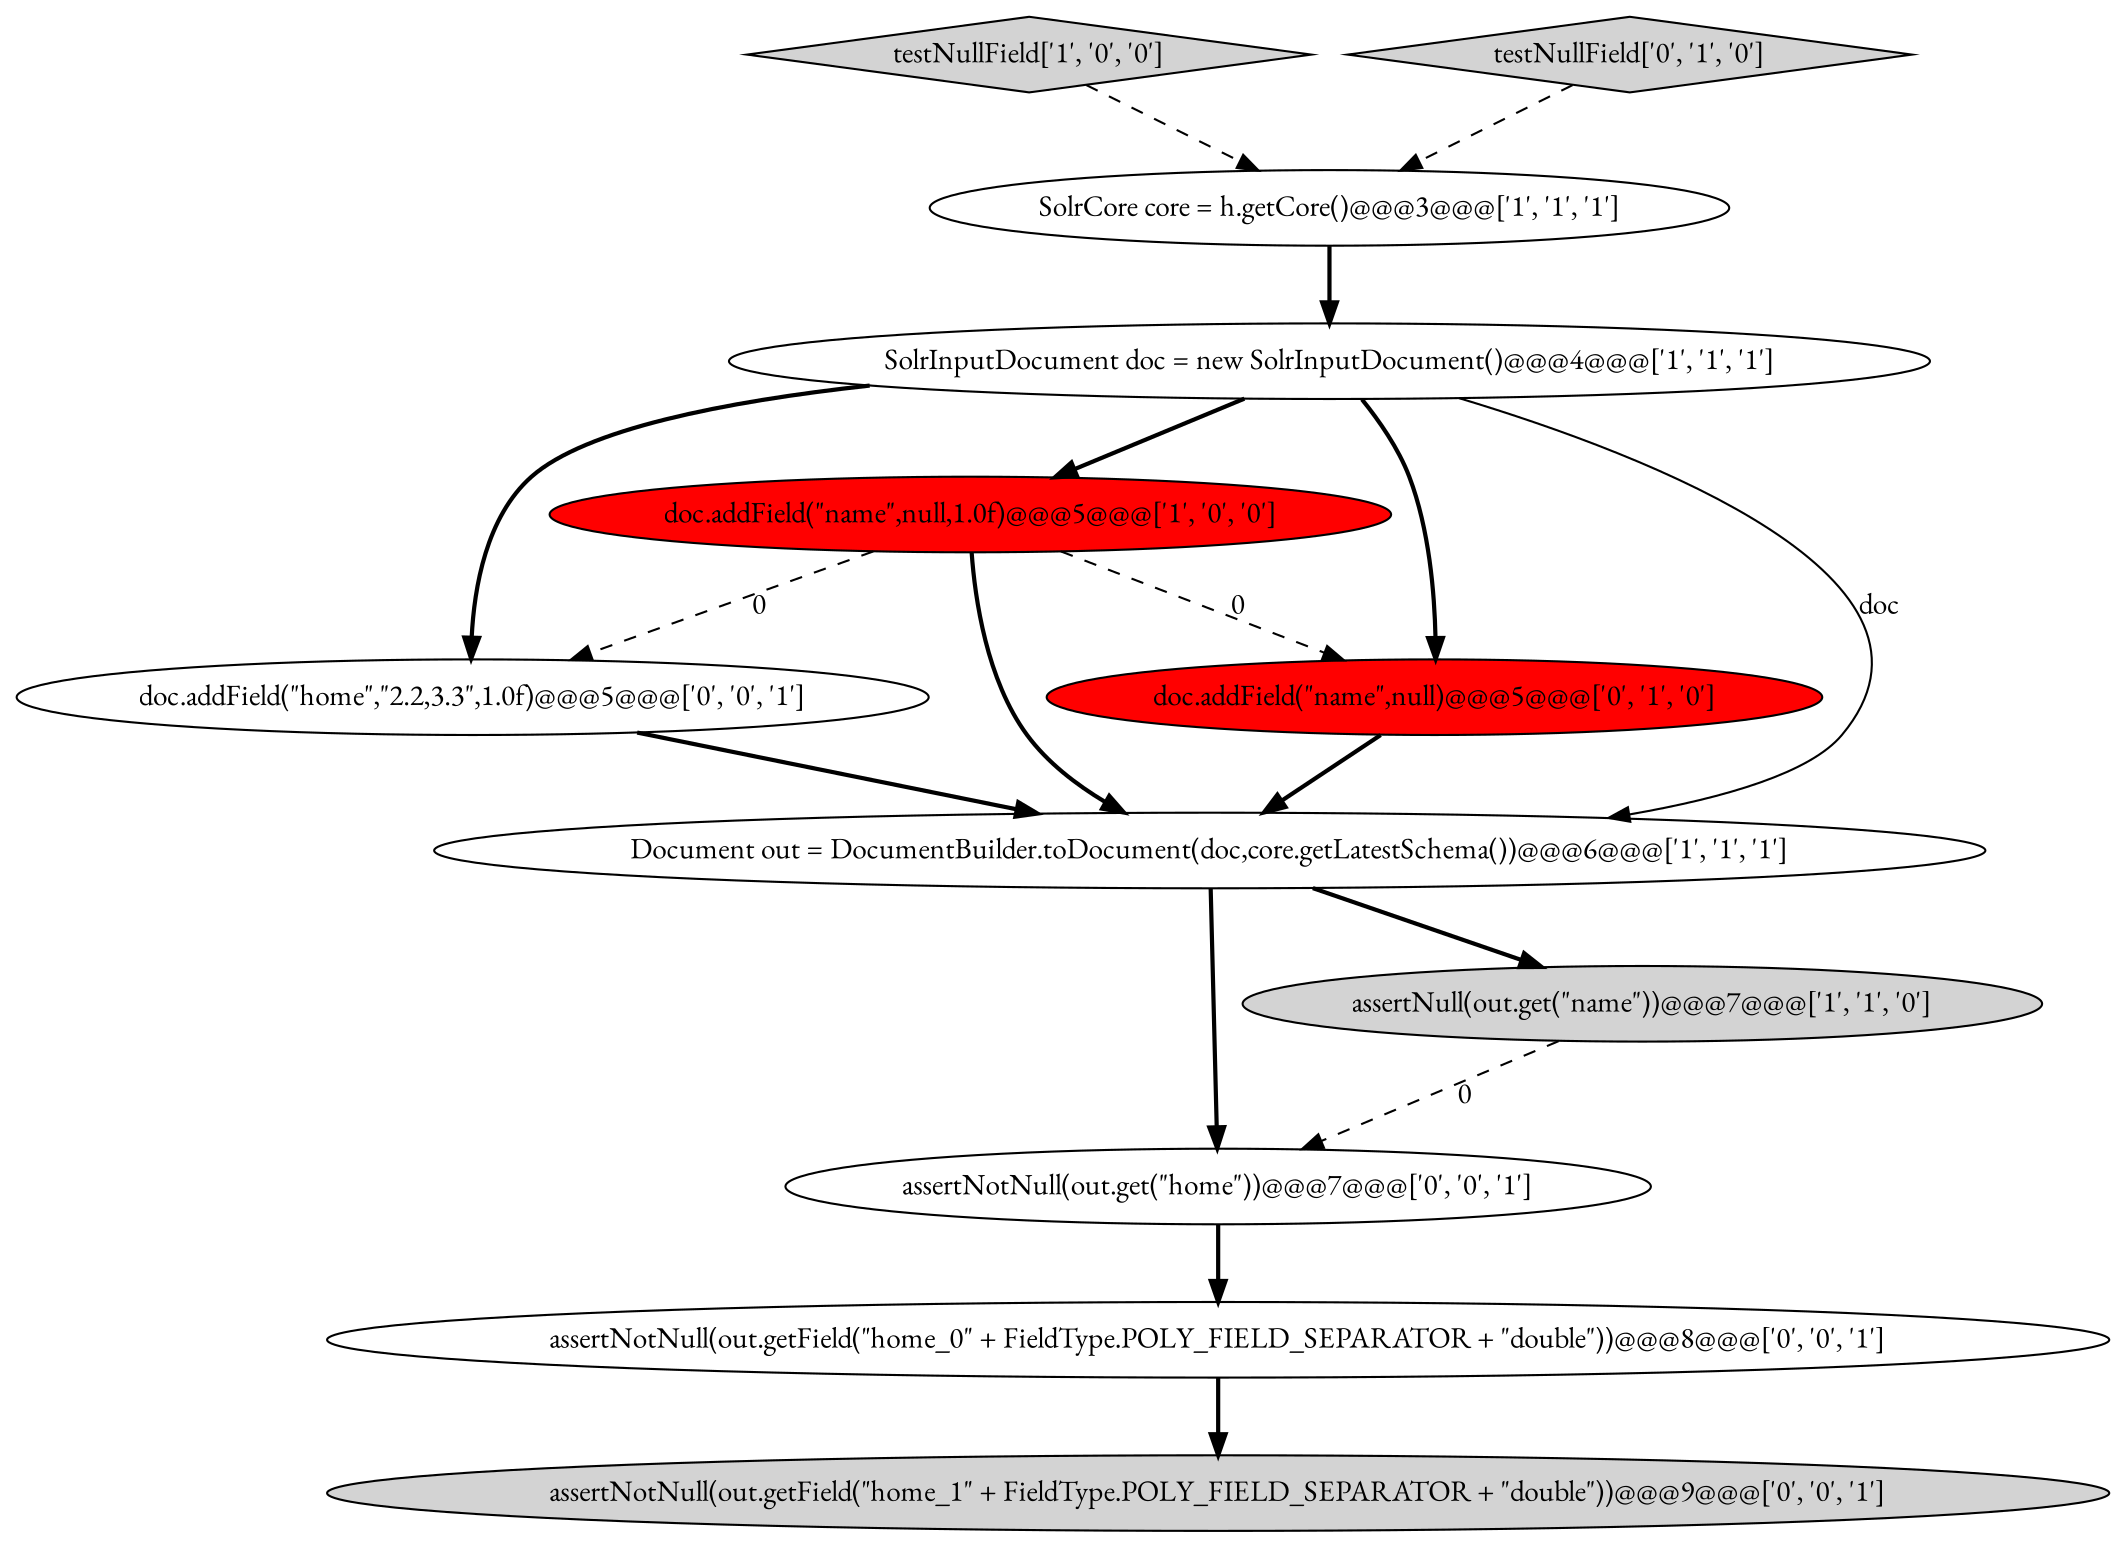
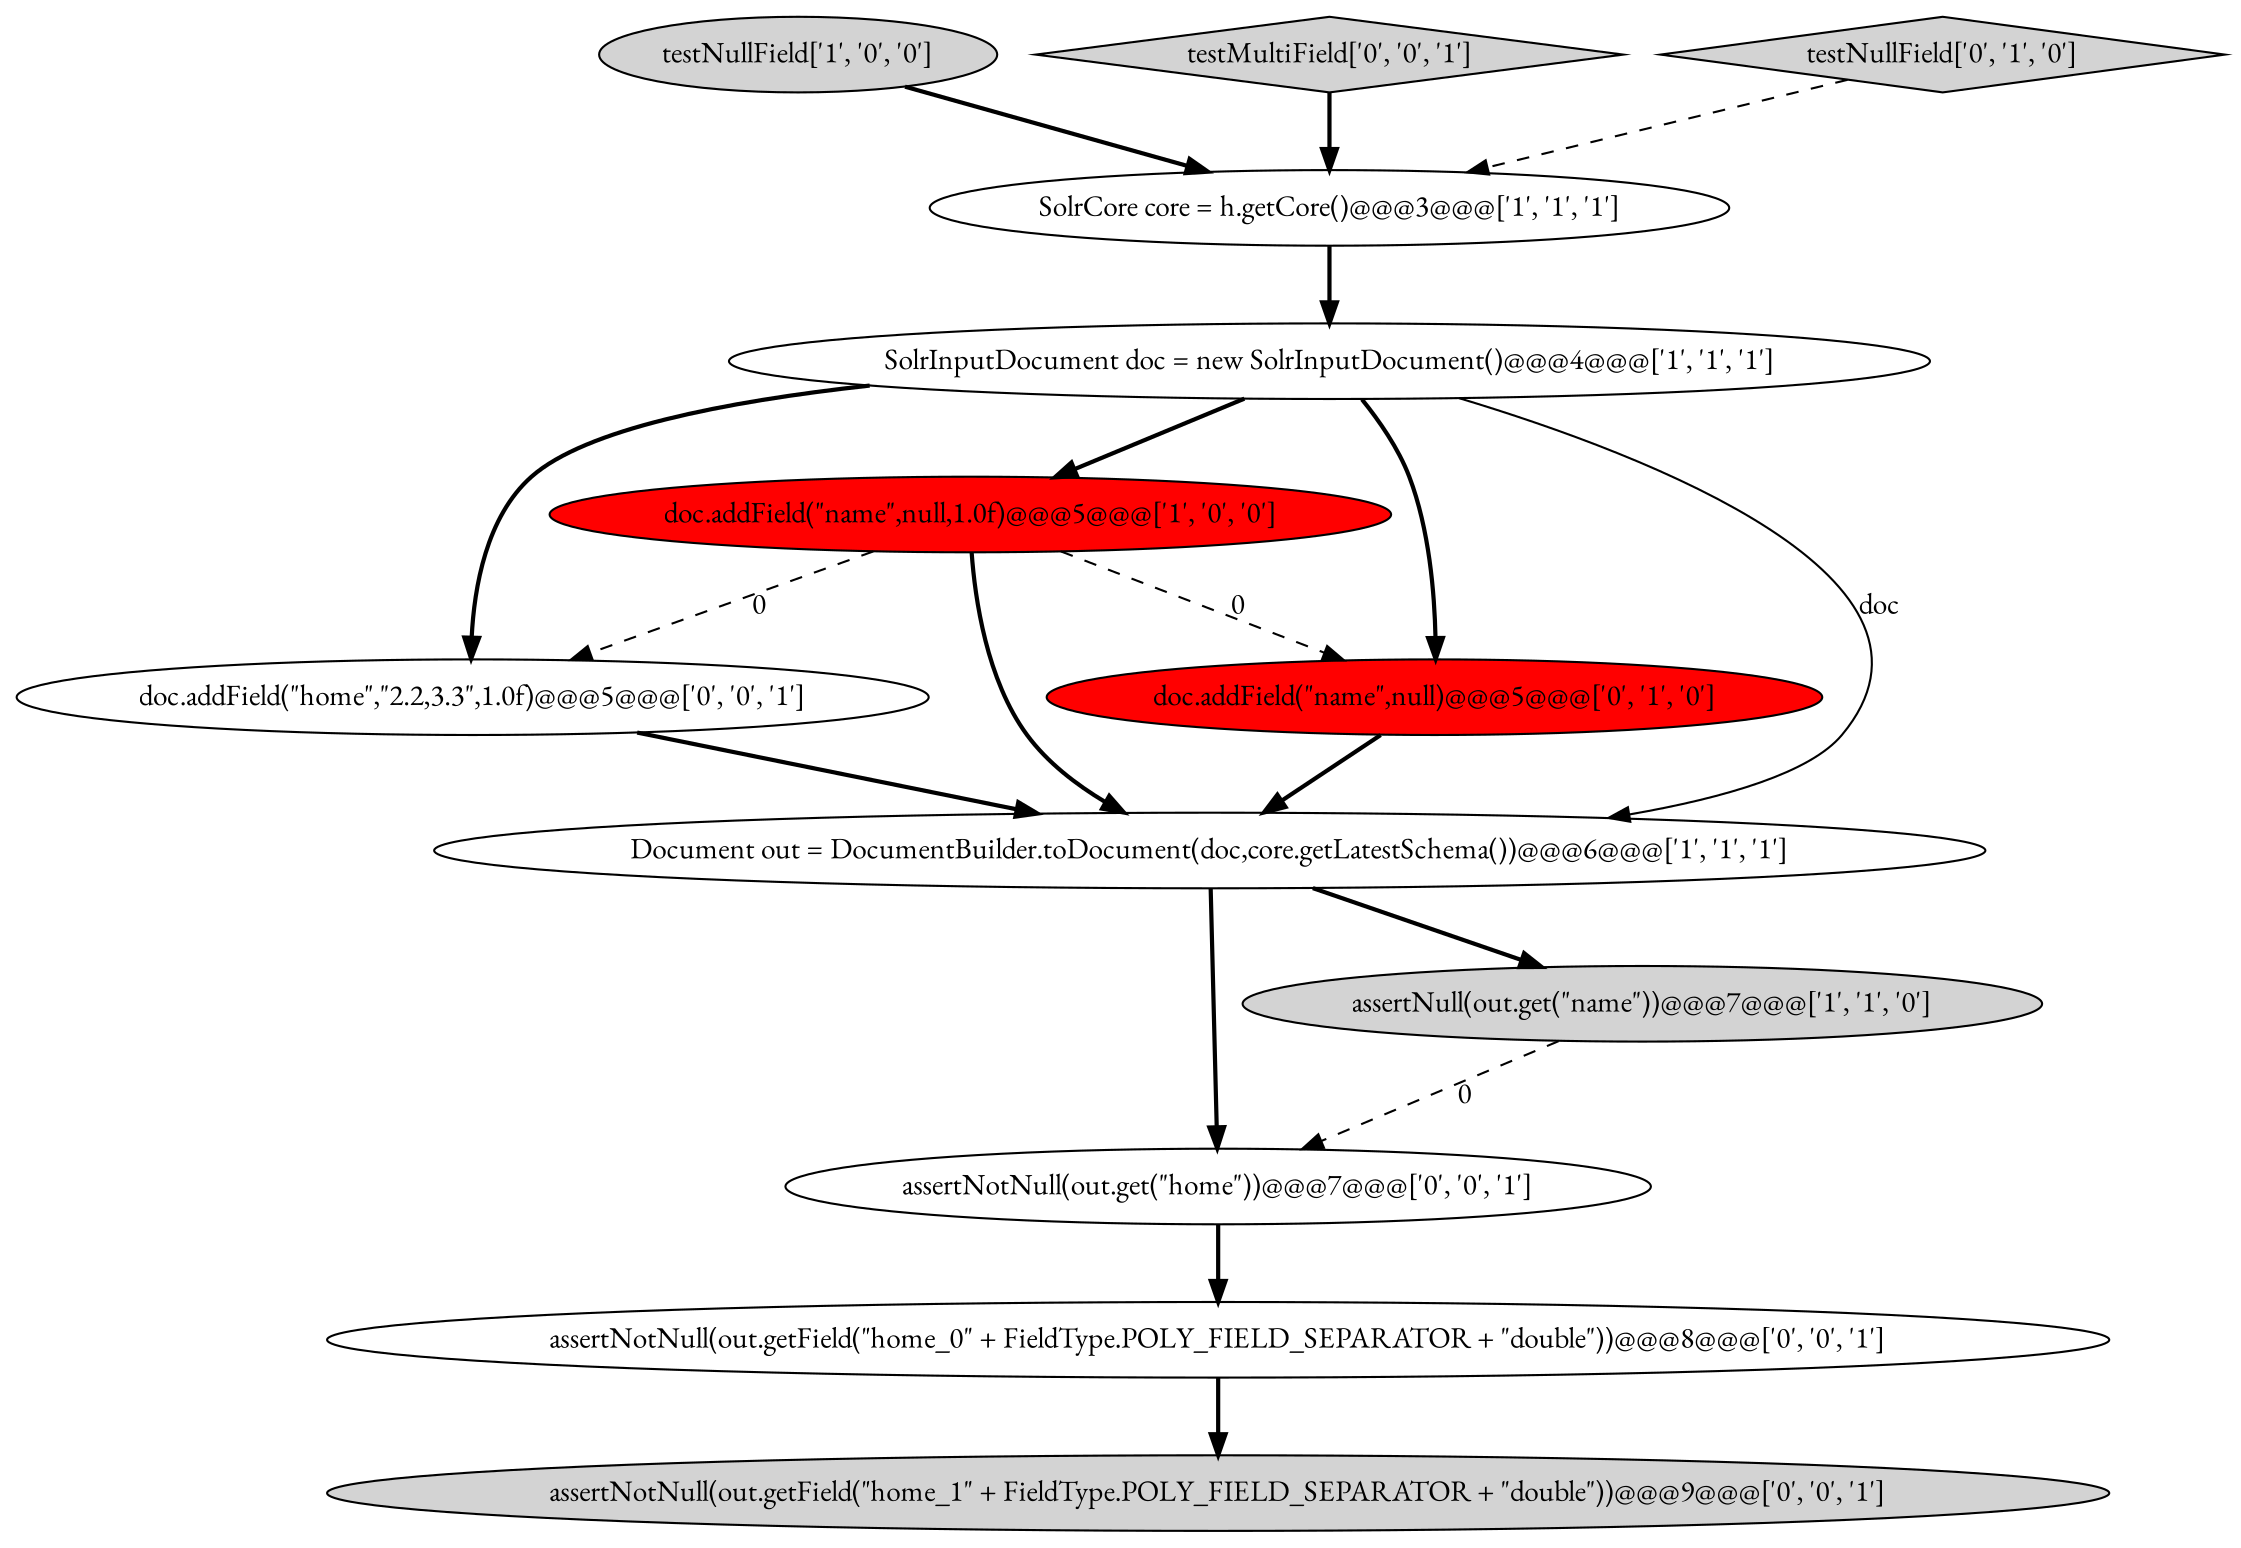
node "testNullField['1', '0', '0']": shape diamond -> ellipse
node "testMultiField['0', '0', '1']": added
edge "testNullField['1', '0', '0']" -> "SolrCore core = h.getCore()@@@3@@@['1', '1', '1']": style dashed -> bold
